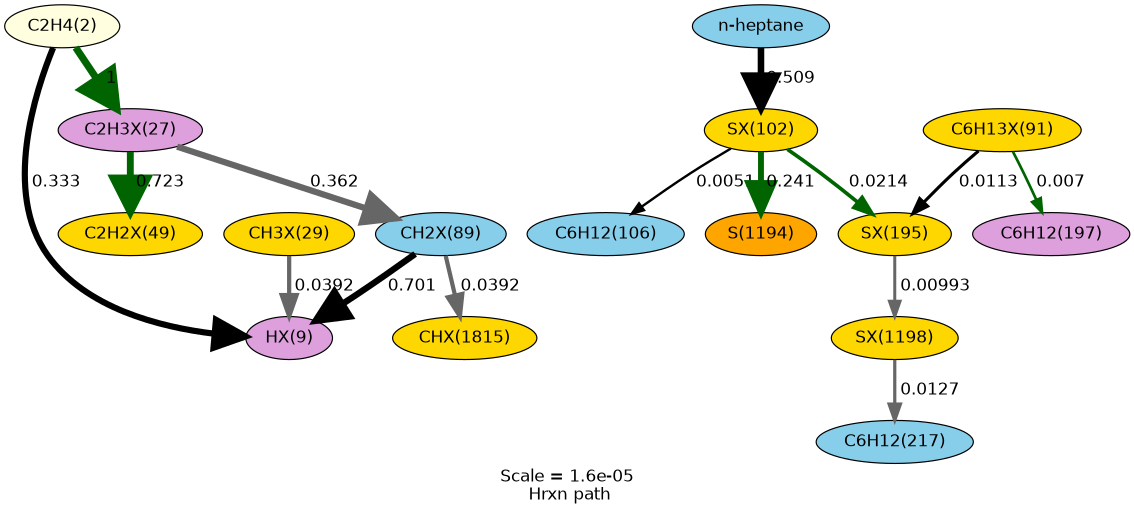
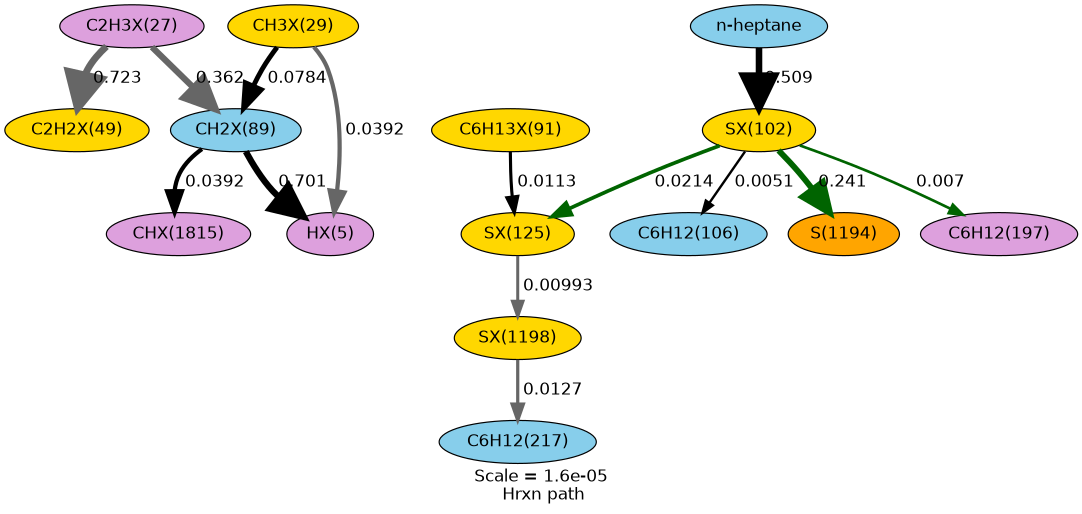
node "C2H4(2)": removed
edge "CH3X(29)" -> "CH2X(89)": added, label "0.0784"
edge "C2H3X(27)" -> "C2H2X(49)": color darkgreen -> gray40
edge "C6H13X(91)" -> "C6H12(197)": now "SX(102)" -> "C6H12(197)"
node "SX(195)": label "SX(195)" -> "SX(125)"
edge "CH2X(89)" -> "CHX(1815)": color gray40 -> black
node "HX(9)": label "HX(9)" -> "HX(5)"
node "CHX(1815)": fillcolor gold -> plum
